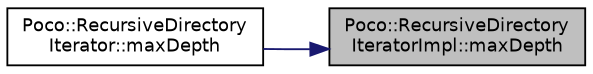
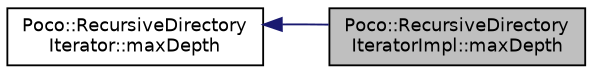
edge "Poco::RecursiveDirectory Iterator::maxDepth" -> "Poco::RecursiveDirectory IteratorImpl::maxDepth": reversed
